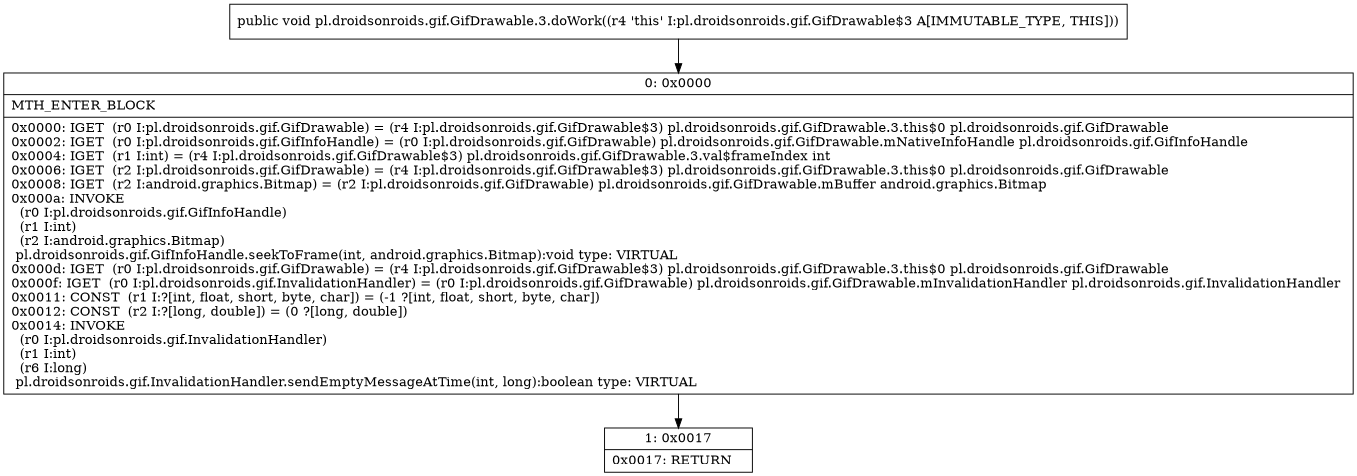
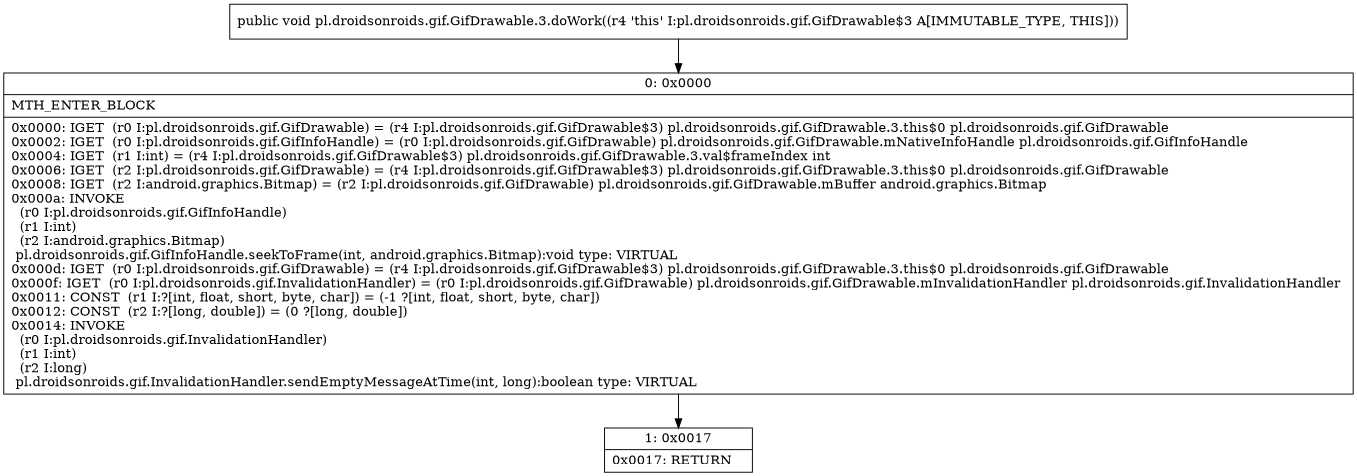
node "0: 0x0000": text "(r6 I:long)" -> "(r2 I:long)"
